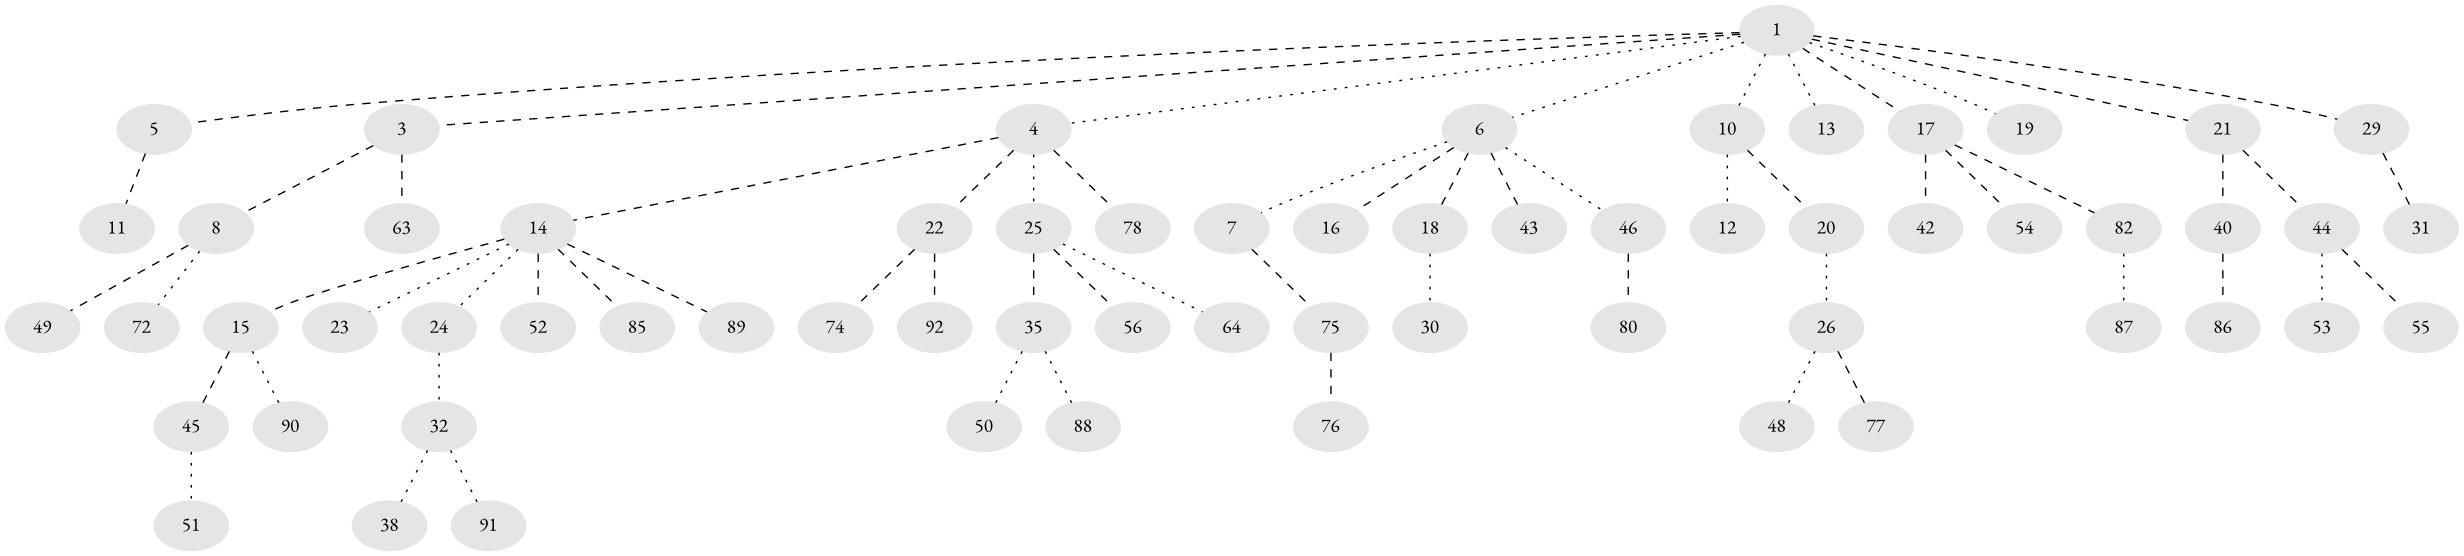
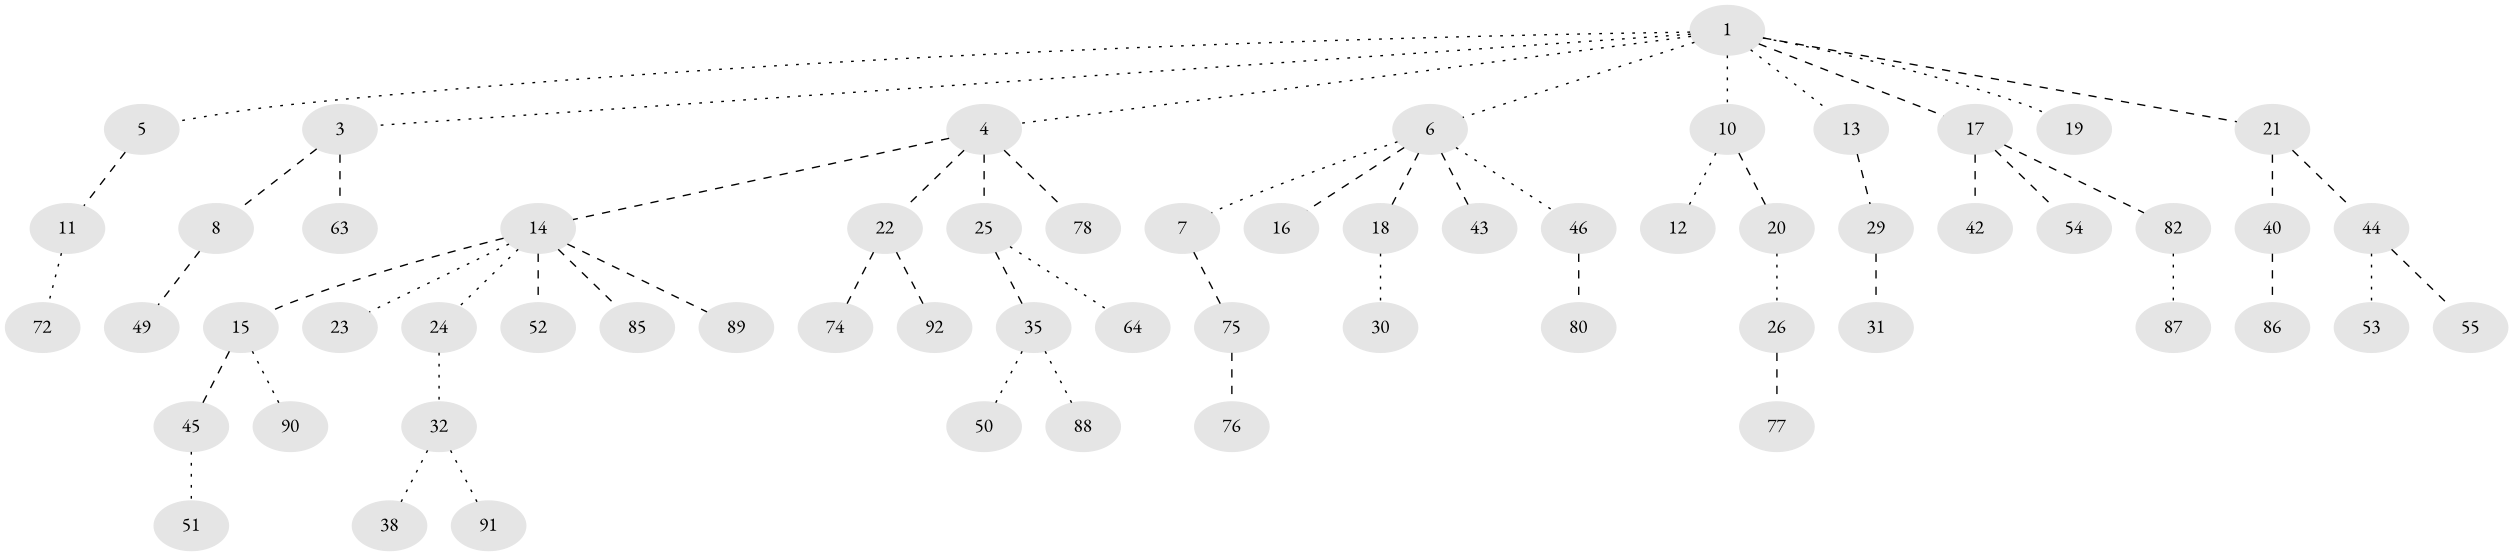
edge "1" -- "5": style dashed -> dotted
edge "1" -- "29": now "13" -- "29"
edge "1" -- "3": style dashed -> dotted
edge "4" -- "25": style dotted -> dashed
edge "8" -- "72": now "11" -- "72"
node "56": removed
node "48": removed
